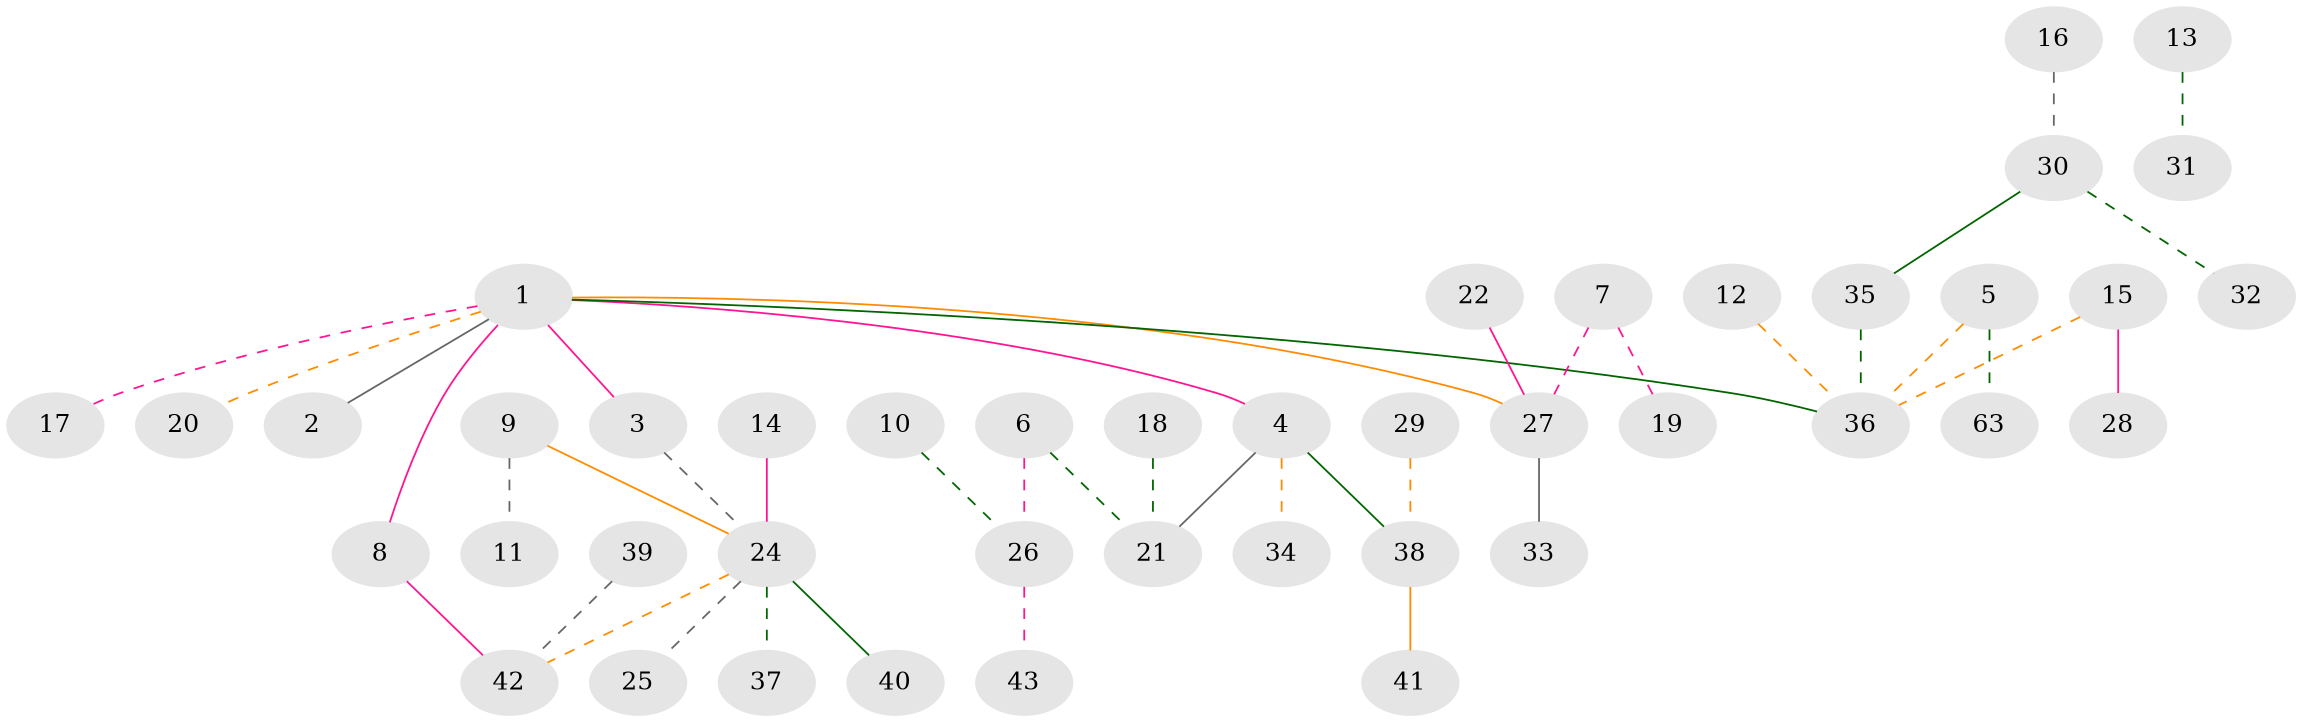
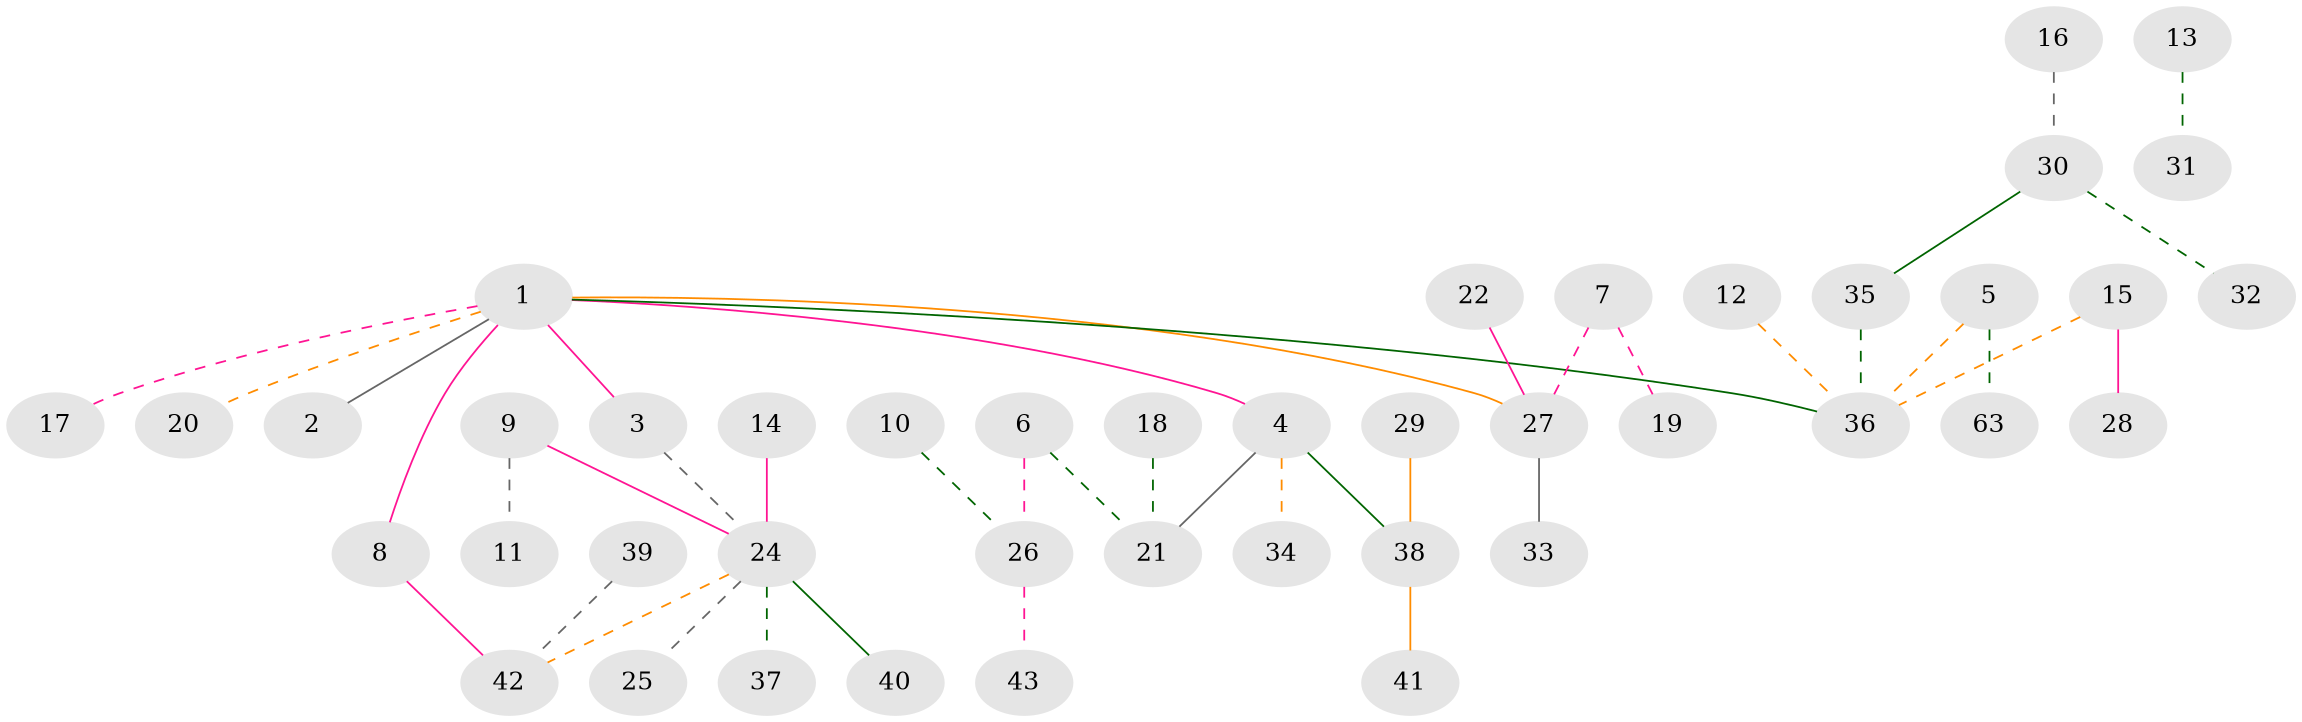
edge "9" -- "24": color darkorange -> deeppink
edge "29" -- "38": style dashed -> solid
